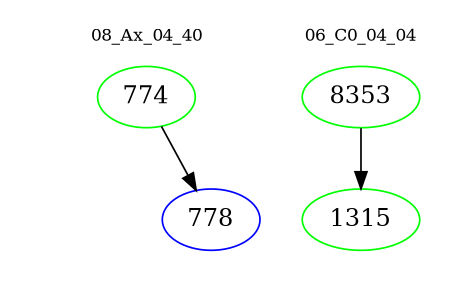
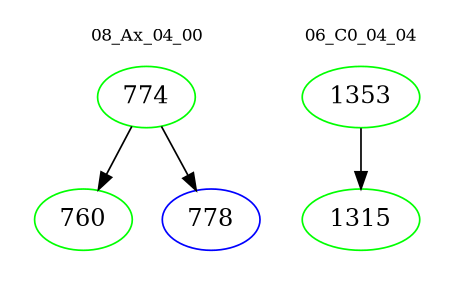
cluster "08_Ax_04_40": label "08_Ax_04_40" -> "08_Ax_04_00"
node "8353": label "8353" -> "1353"
node "760": added
